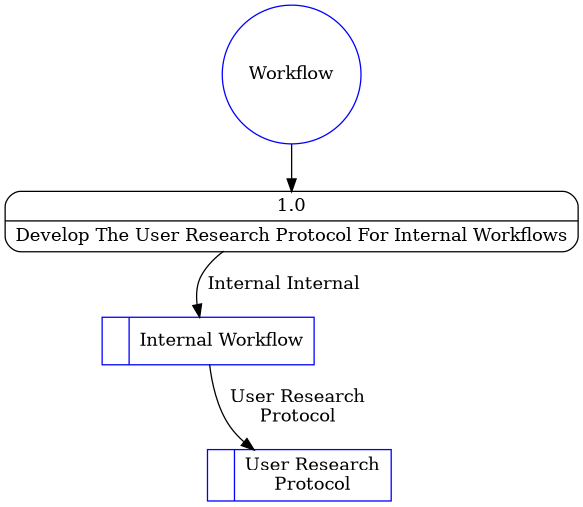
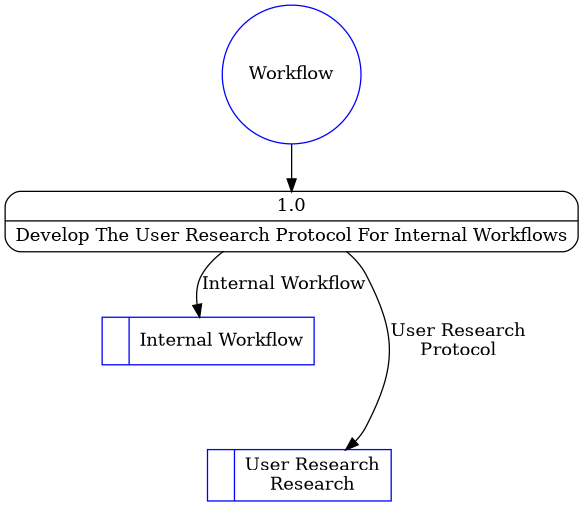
edge "1.0" -> "Internal Workflow": label "Internal Internal" -> "Internal Workflow"
edge "Internal Workflow" -> "User Research": now "1.0" -> "User Research"
node "User Research": text "Protocol" -> "Research"
